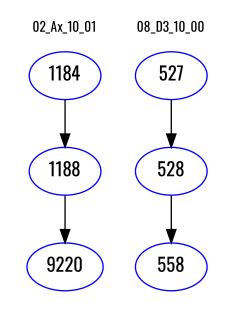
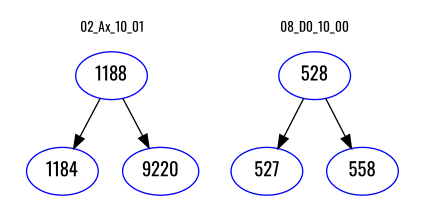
cluster "08_D3_10_00": label "08_D3_10_00" -> "08_D0_10_00"
edge "1184" -> "1188": reversed
edge "527" -> "528": reversed
